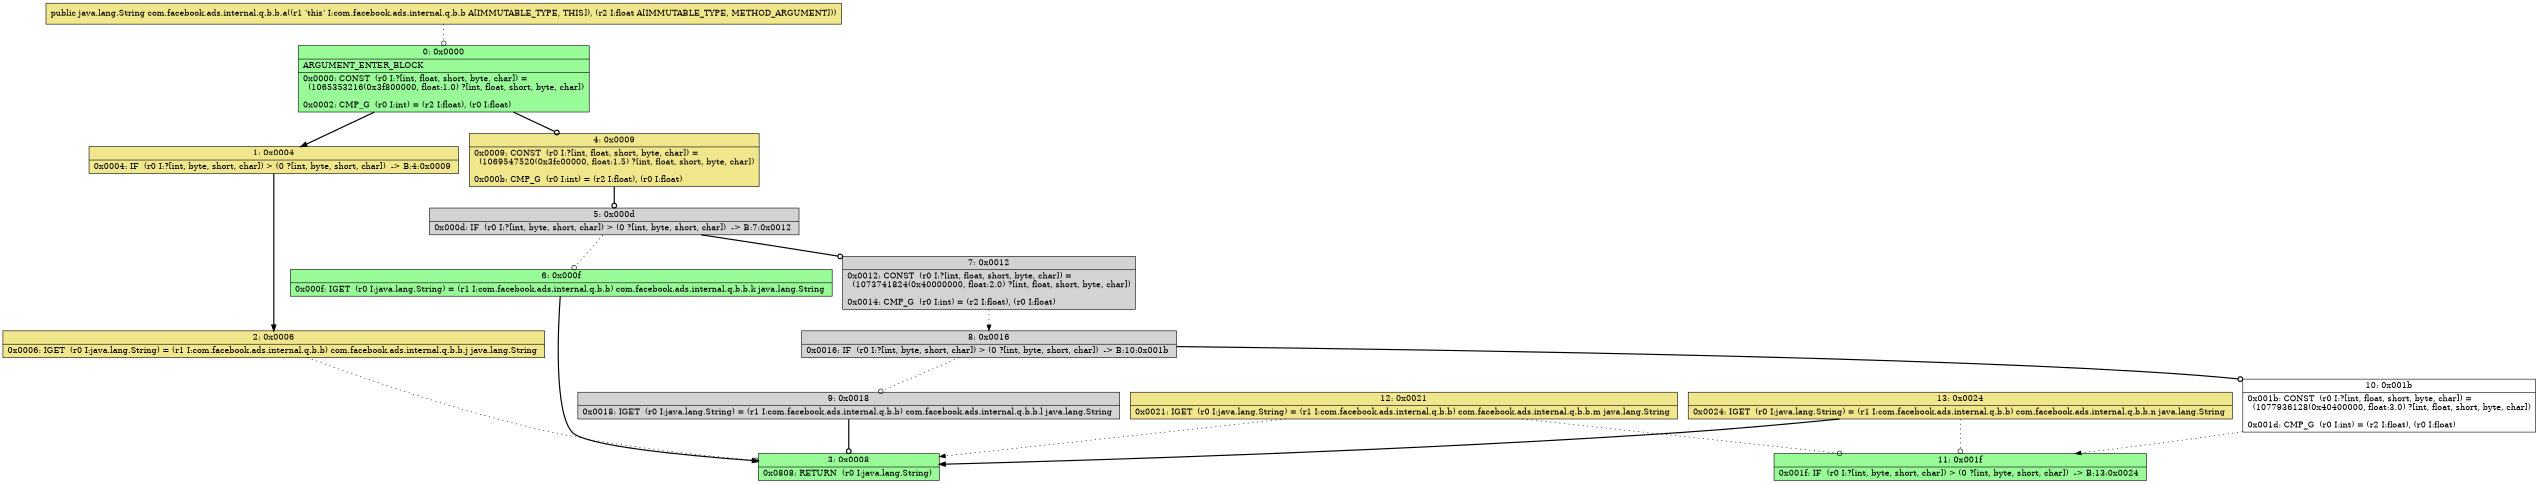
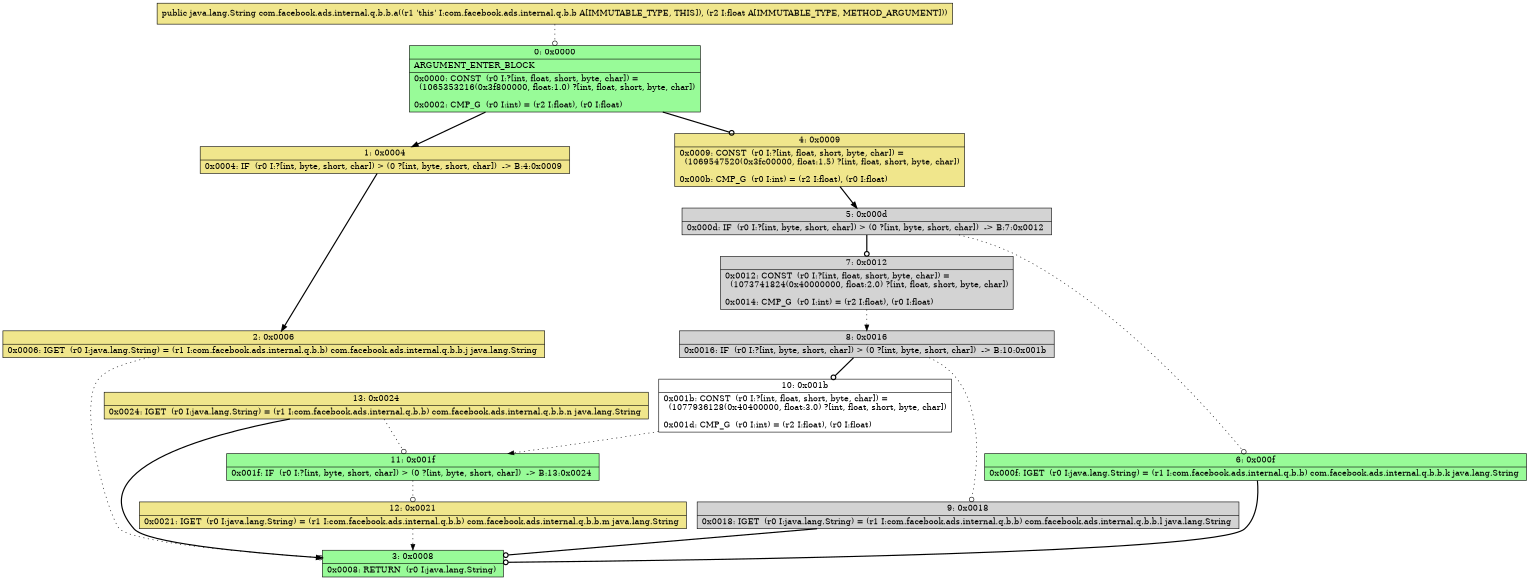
edge "4: 0x0009" -> "5: 0x000d": arrowhead odot -> normal
edge "6: 0x000f" -> "3: 0x0008": arrowhead normal -> odot
edge "12: 0x0021" -> "11: 0x001f": reversed
node "3: 0x0008": text "0x0808: RETURN  (r0 I:java.lang.String)" -> "0x0008: RETURN  (r0 I:java.lang.String)"
